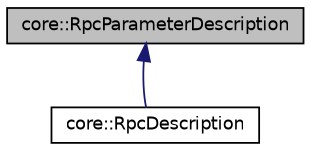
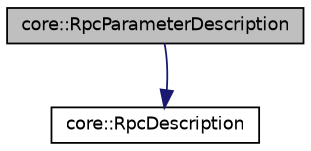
edge "core::RpcDescription" -> "core::RpcParameterDescription": reversed
